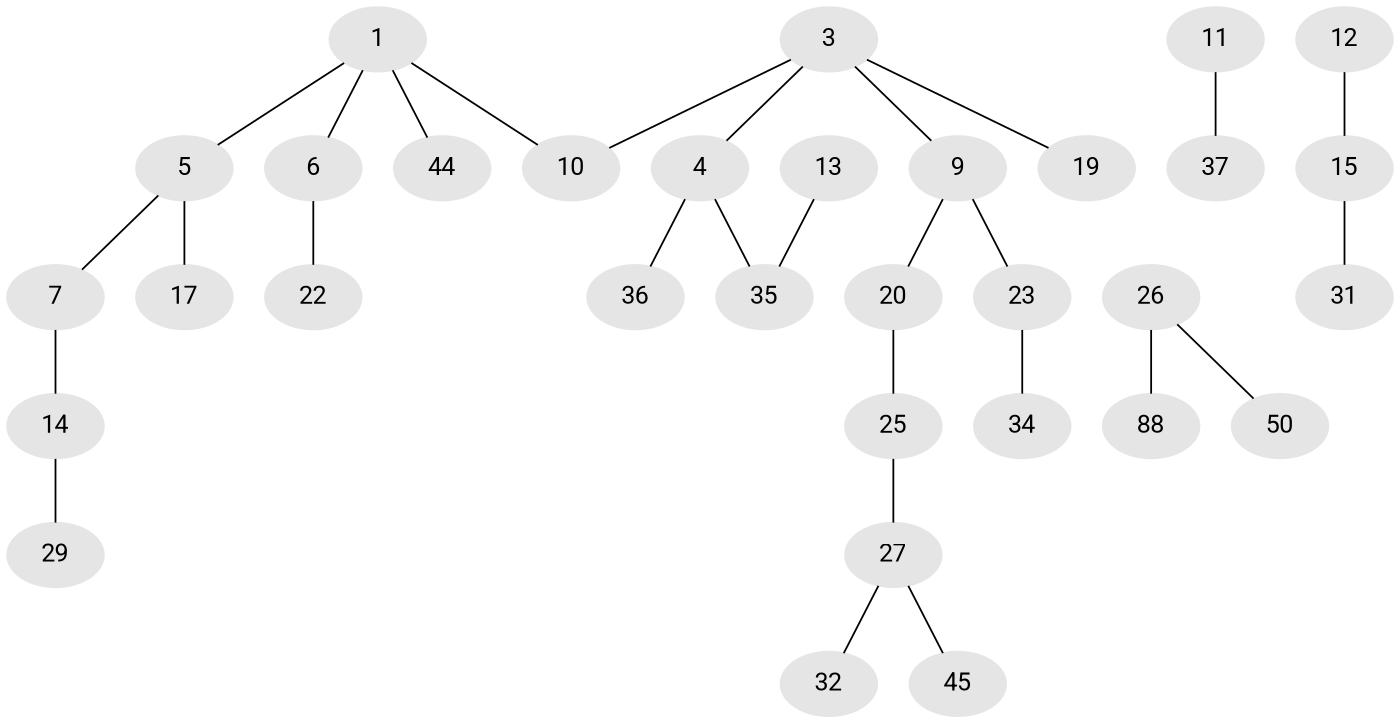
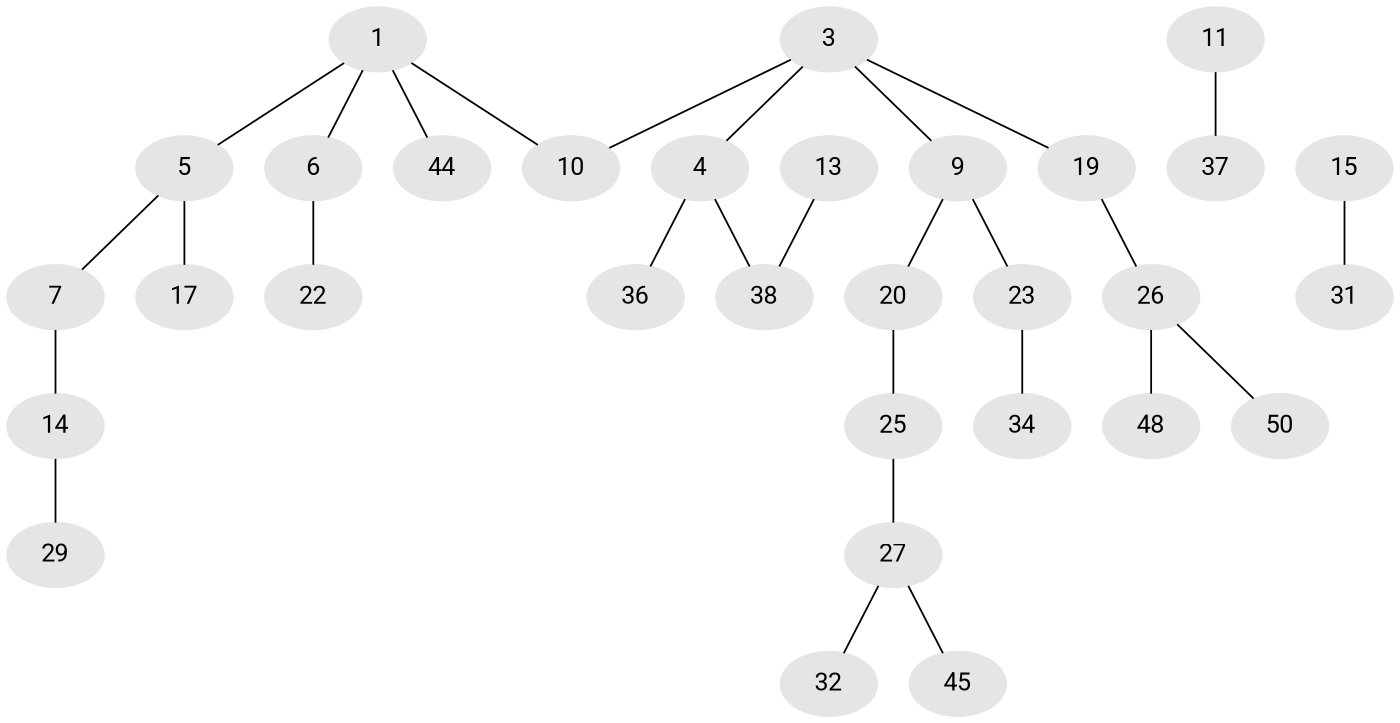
node "12": removed
edge "19" -- "26": added
node "35": label "35" -> "38"
node "88": label "88" -> "48"
